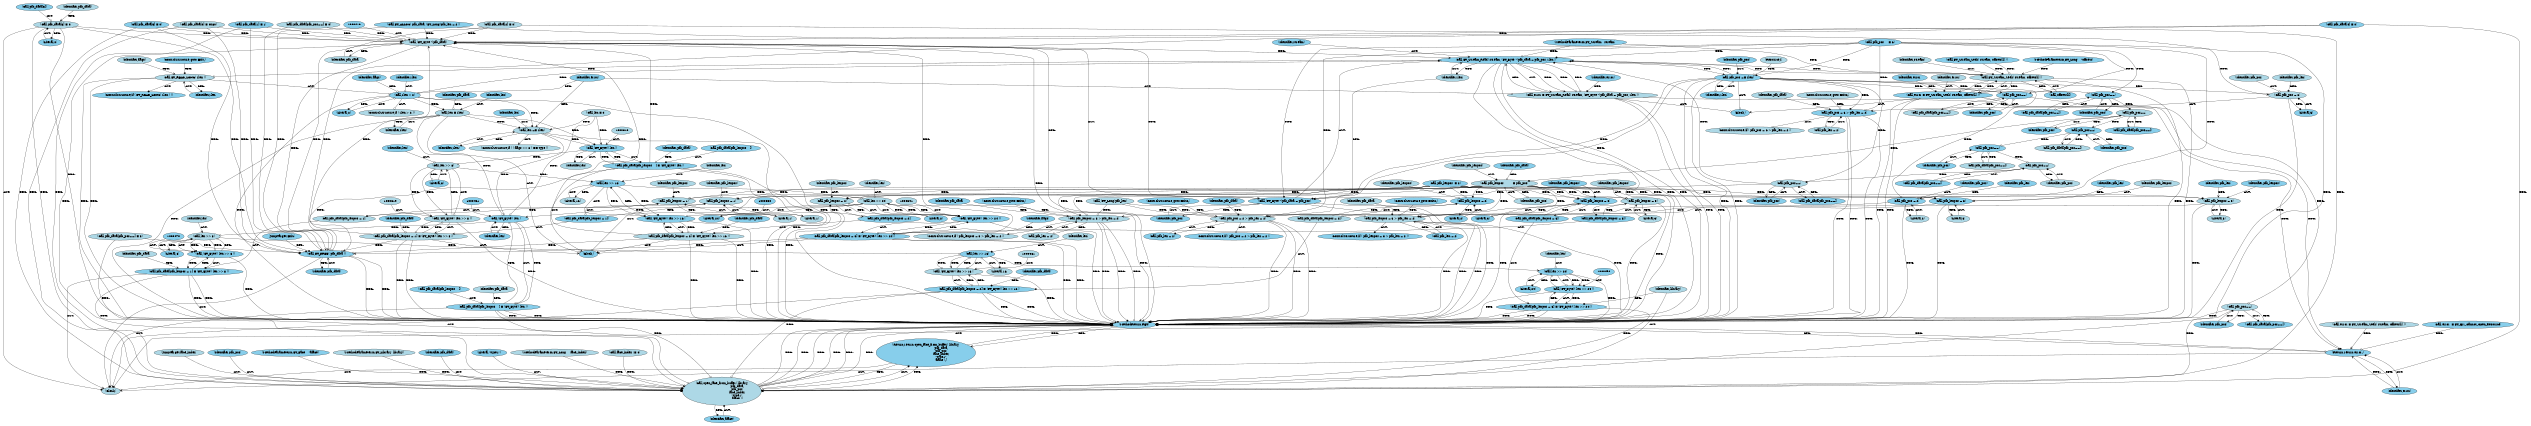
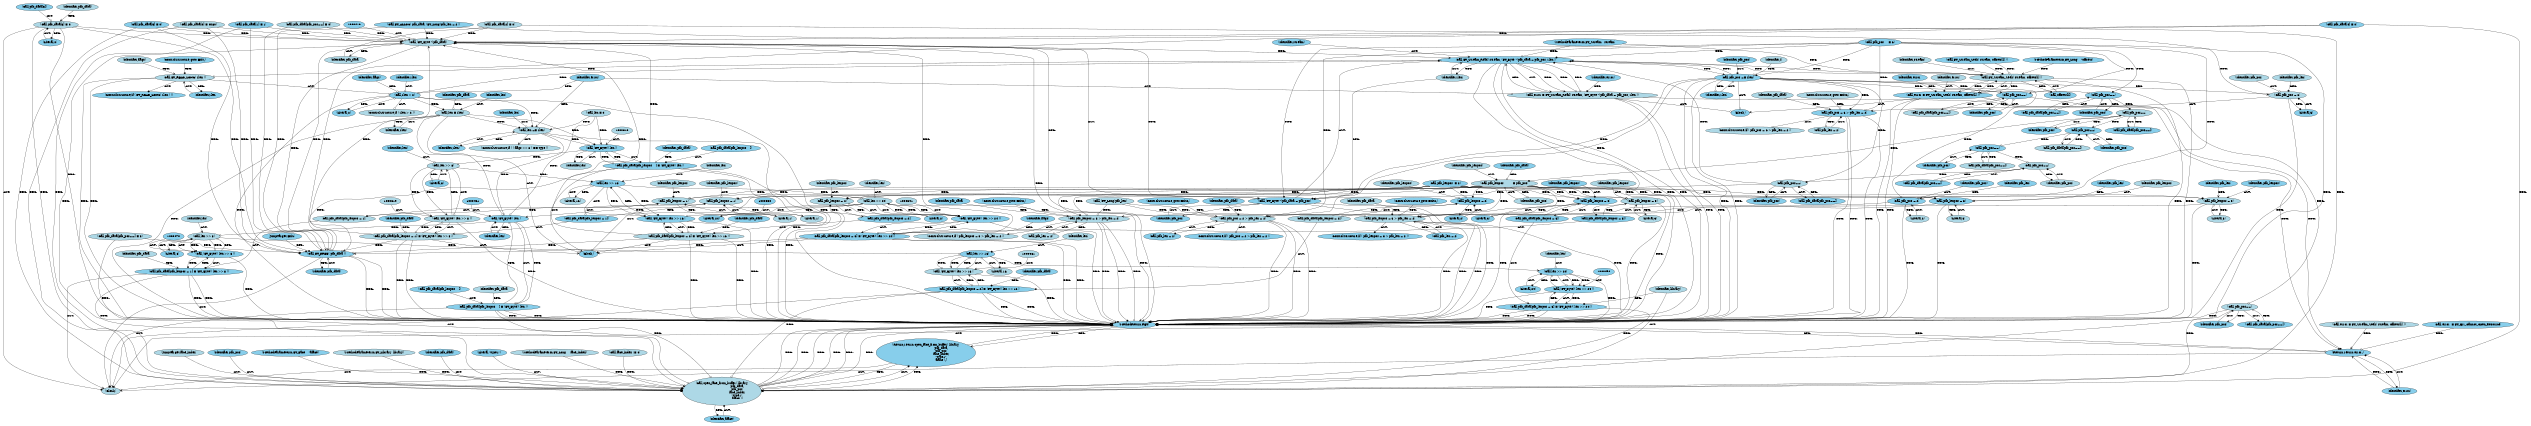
node "(Resource,i)": label "(Resource,i)" -> "(Identifier,i)"
